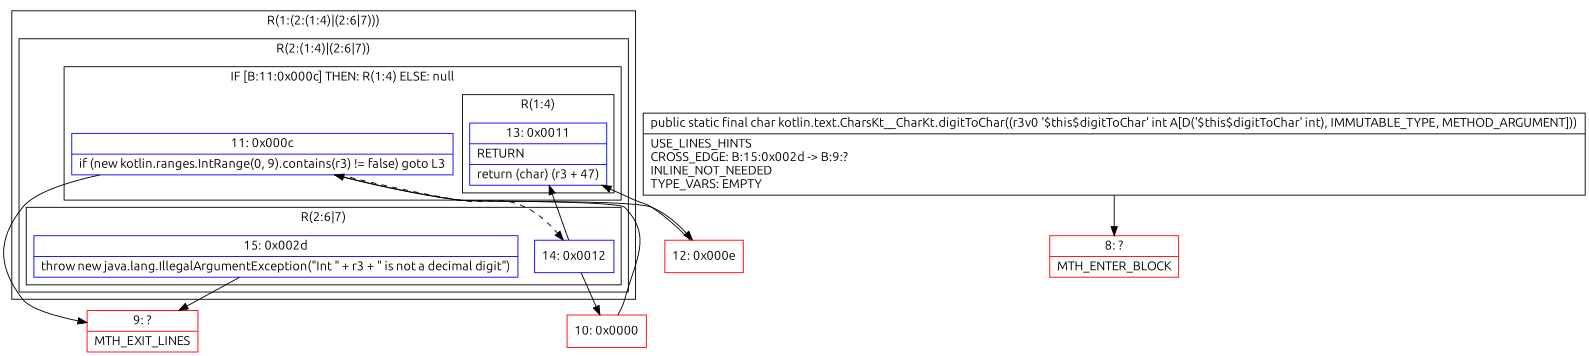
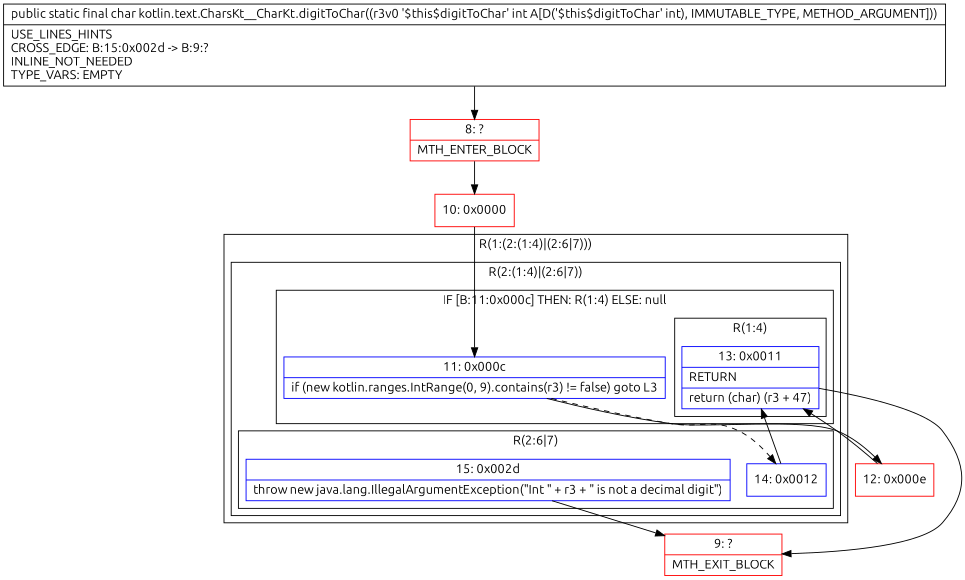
edge "11: 0x000c" -> "9: ?": now "13: 0x0011" -> "9: ?"
edge "14: 0x0012" -> "10: 0x0000": now "8: ?" -> "10: 0x0000"
node "9: ?": text "MTH_EXIT_LINES" -> "MTH_EXIT_BLOCK"
